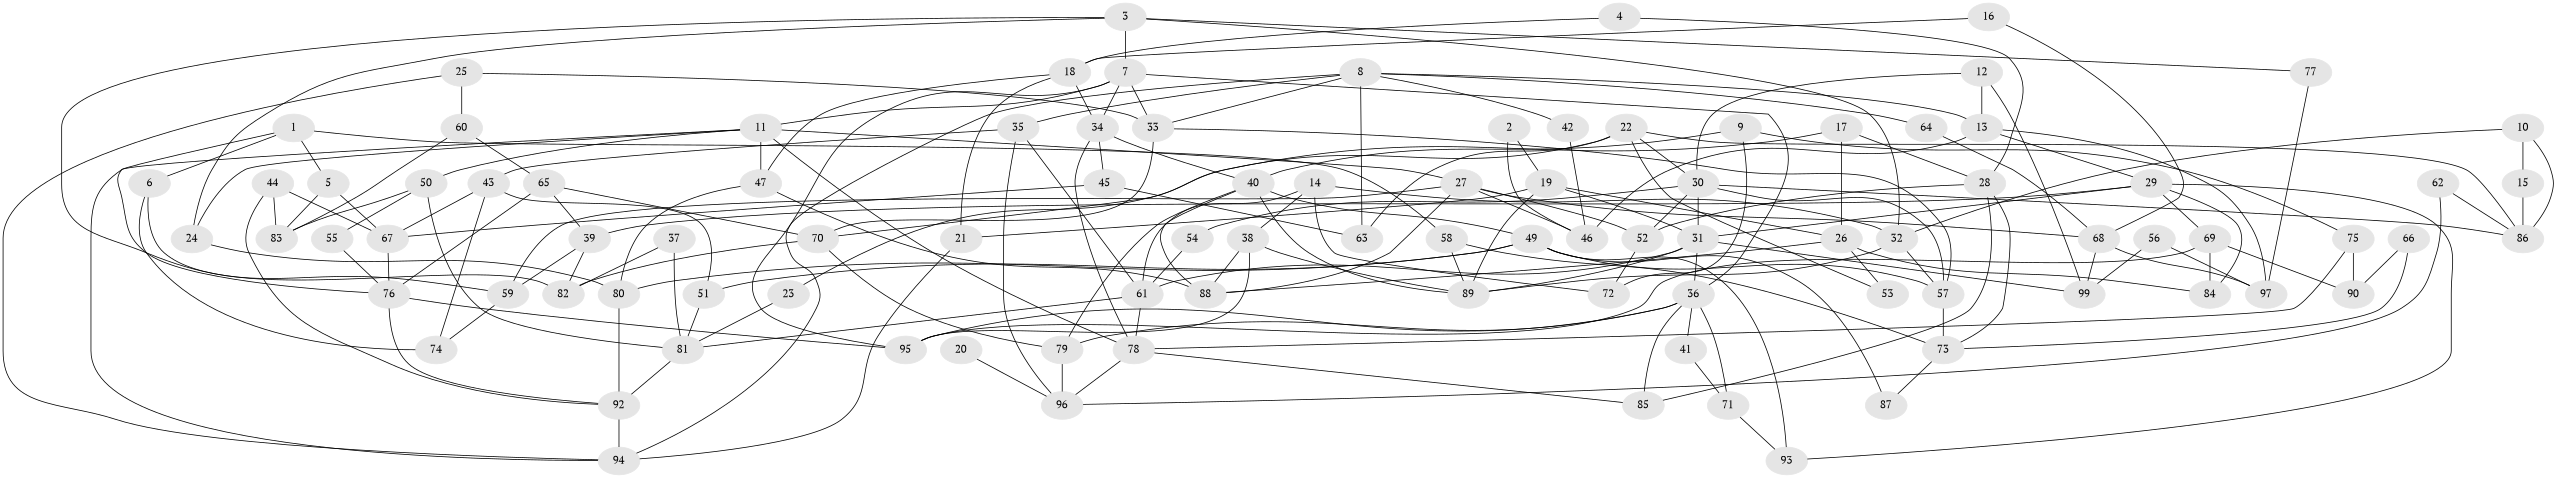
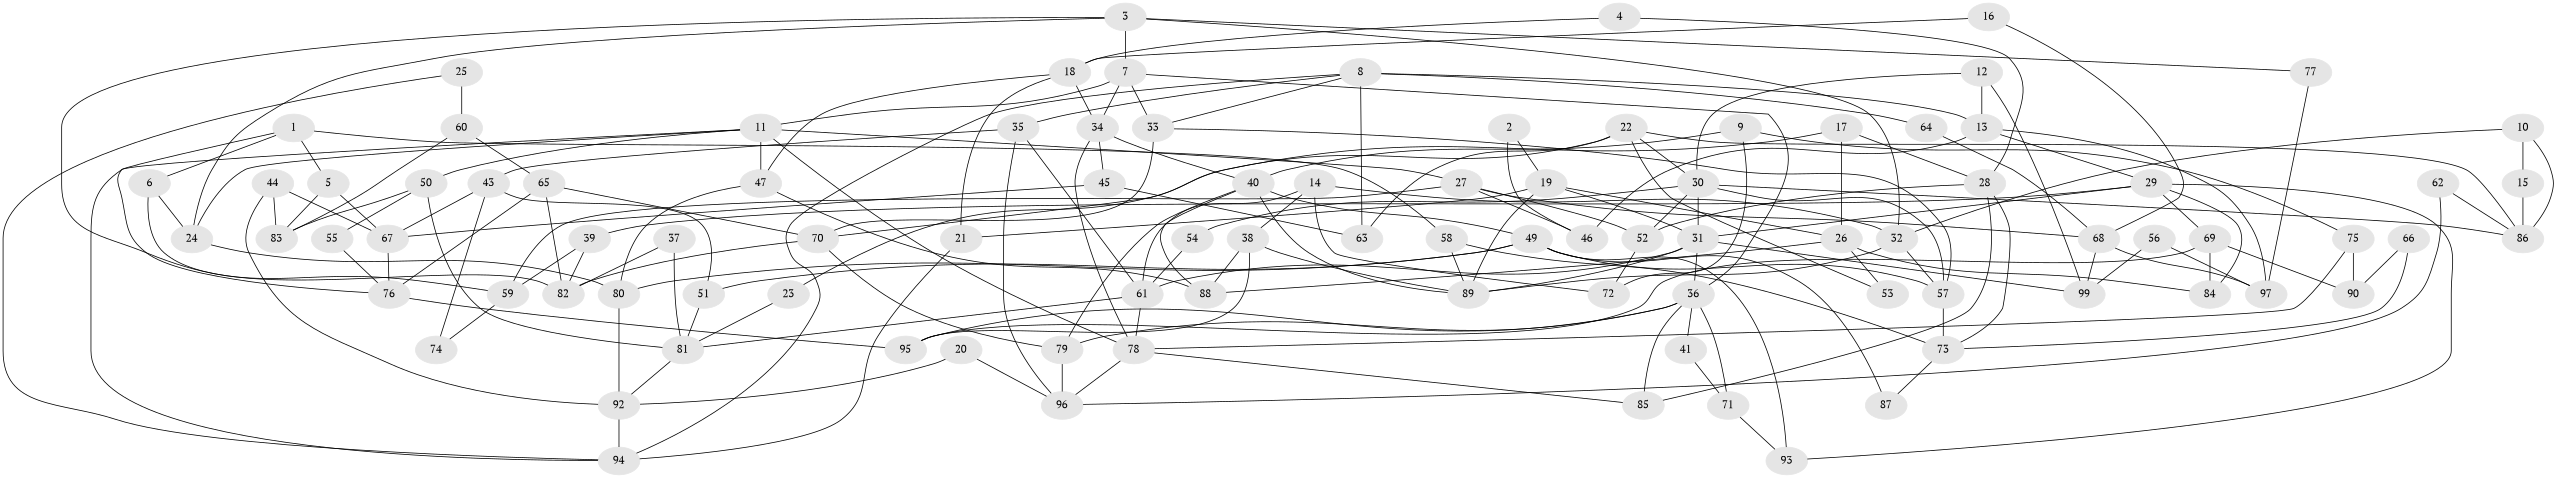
edge "25" -- "33": removed
node "42": removed
edge "7" -- "95": removed
edge "65" -- "39": now "65" -- "82"
edge "27" -- "88": removed
edge "6" -- "74": now "6" -- "24"
edge "76" -- "92": now "20" -- "92"
